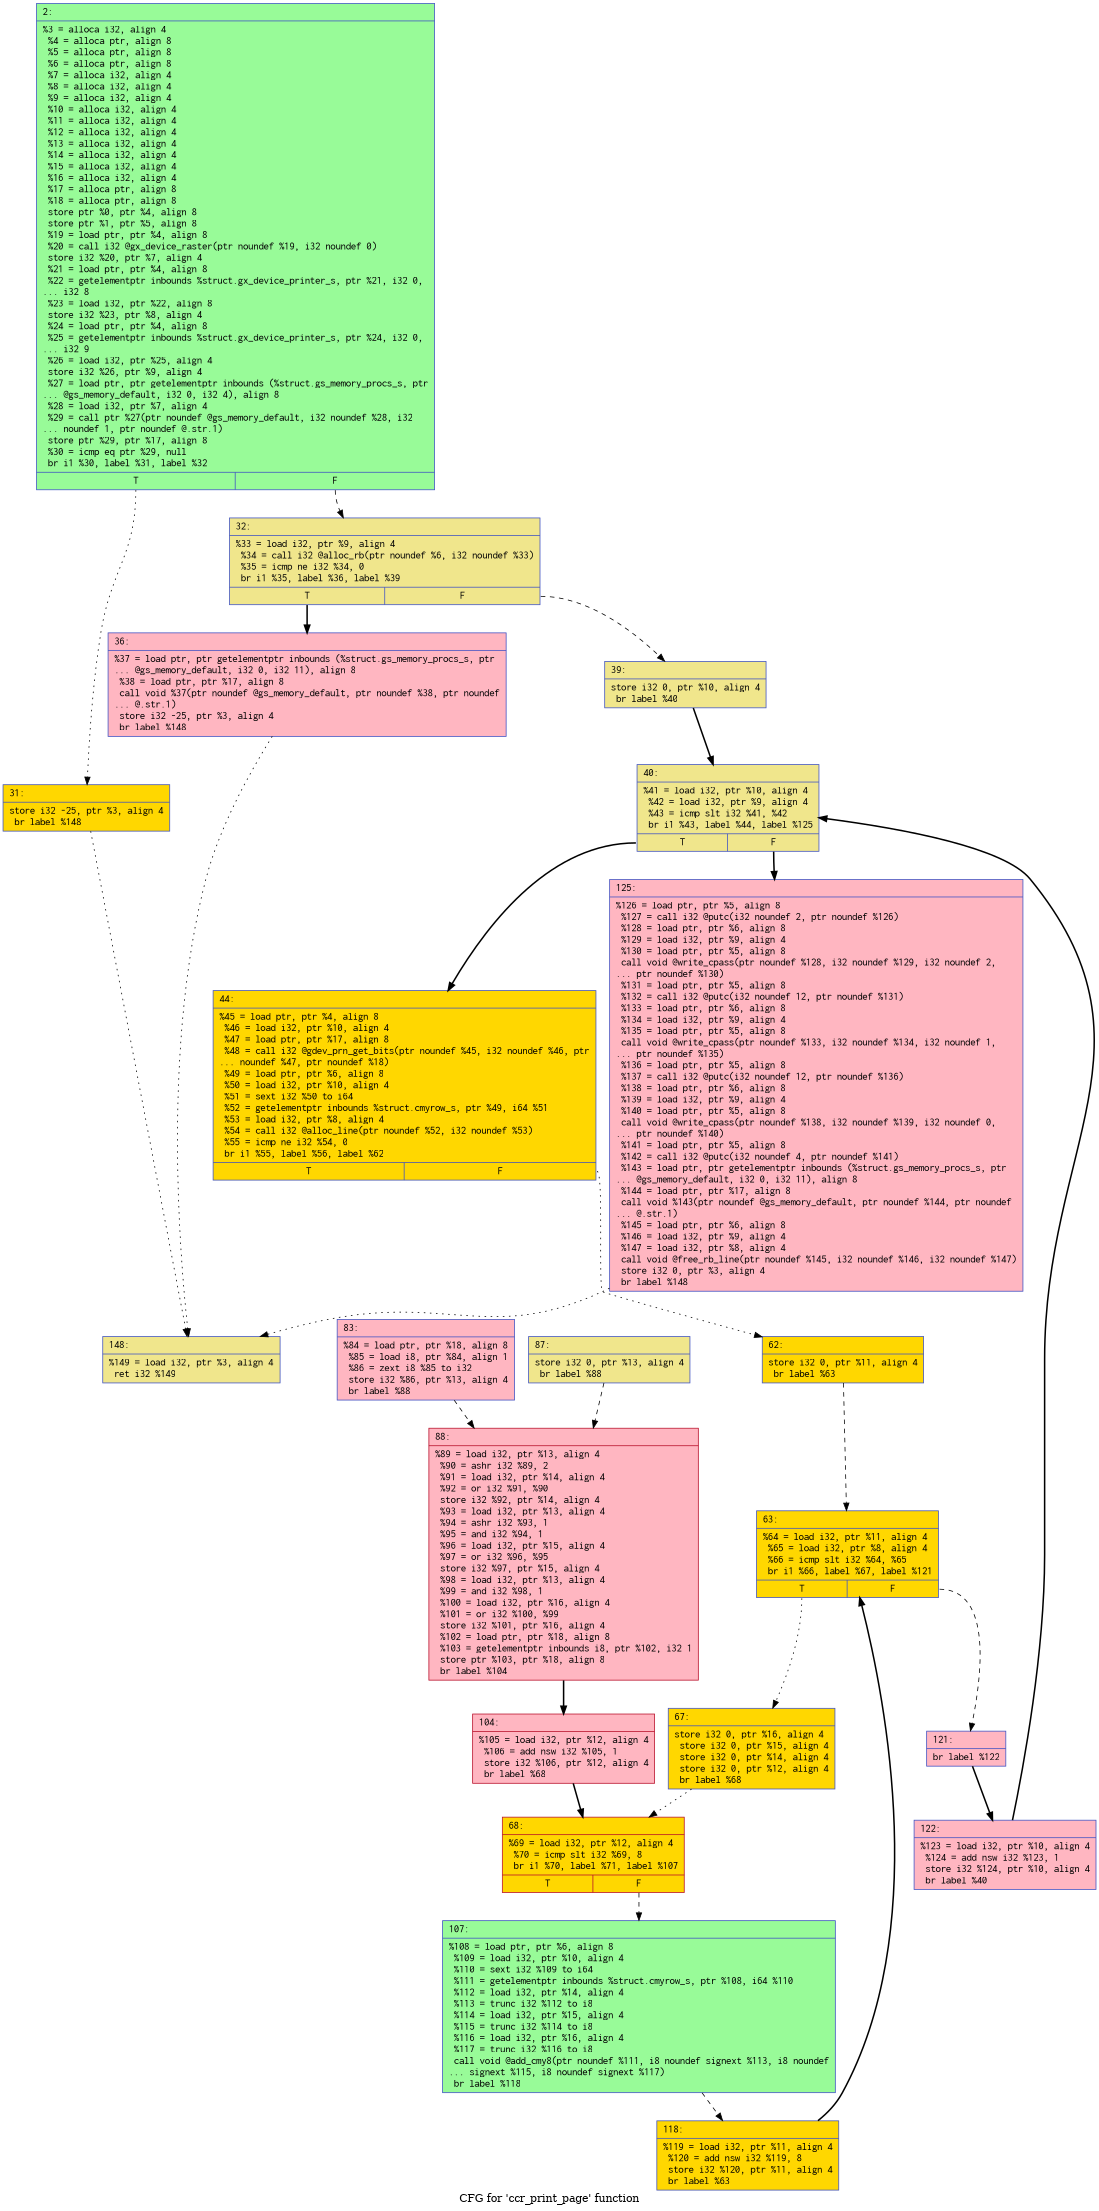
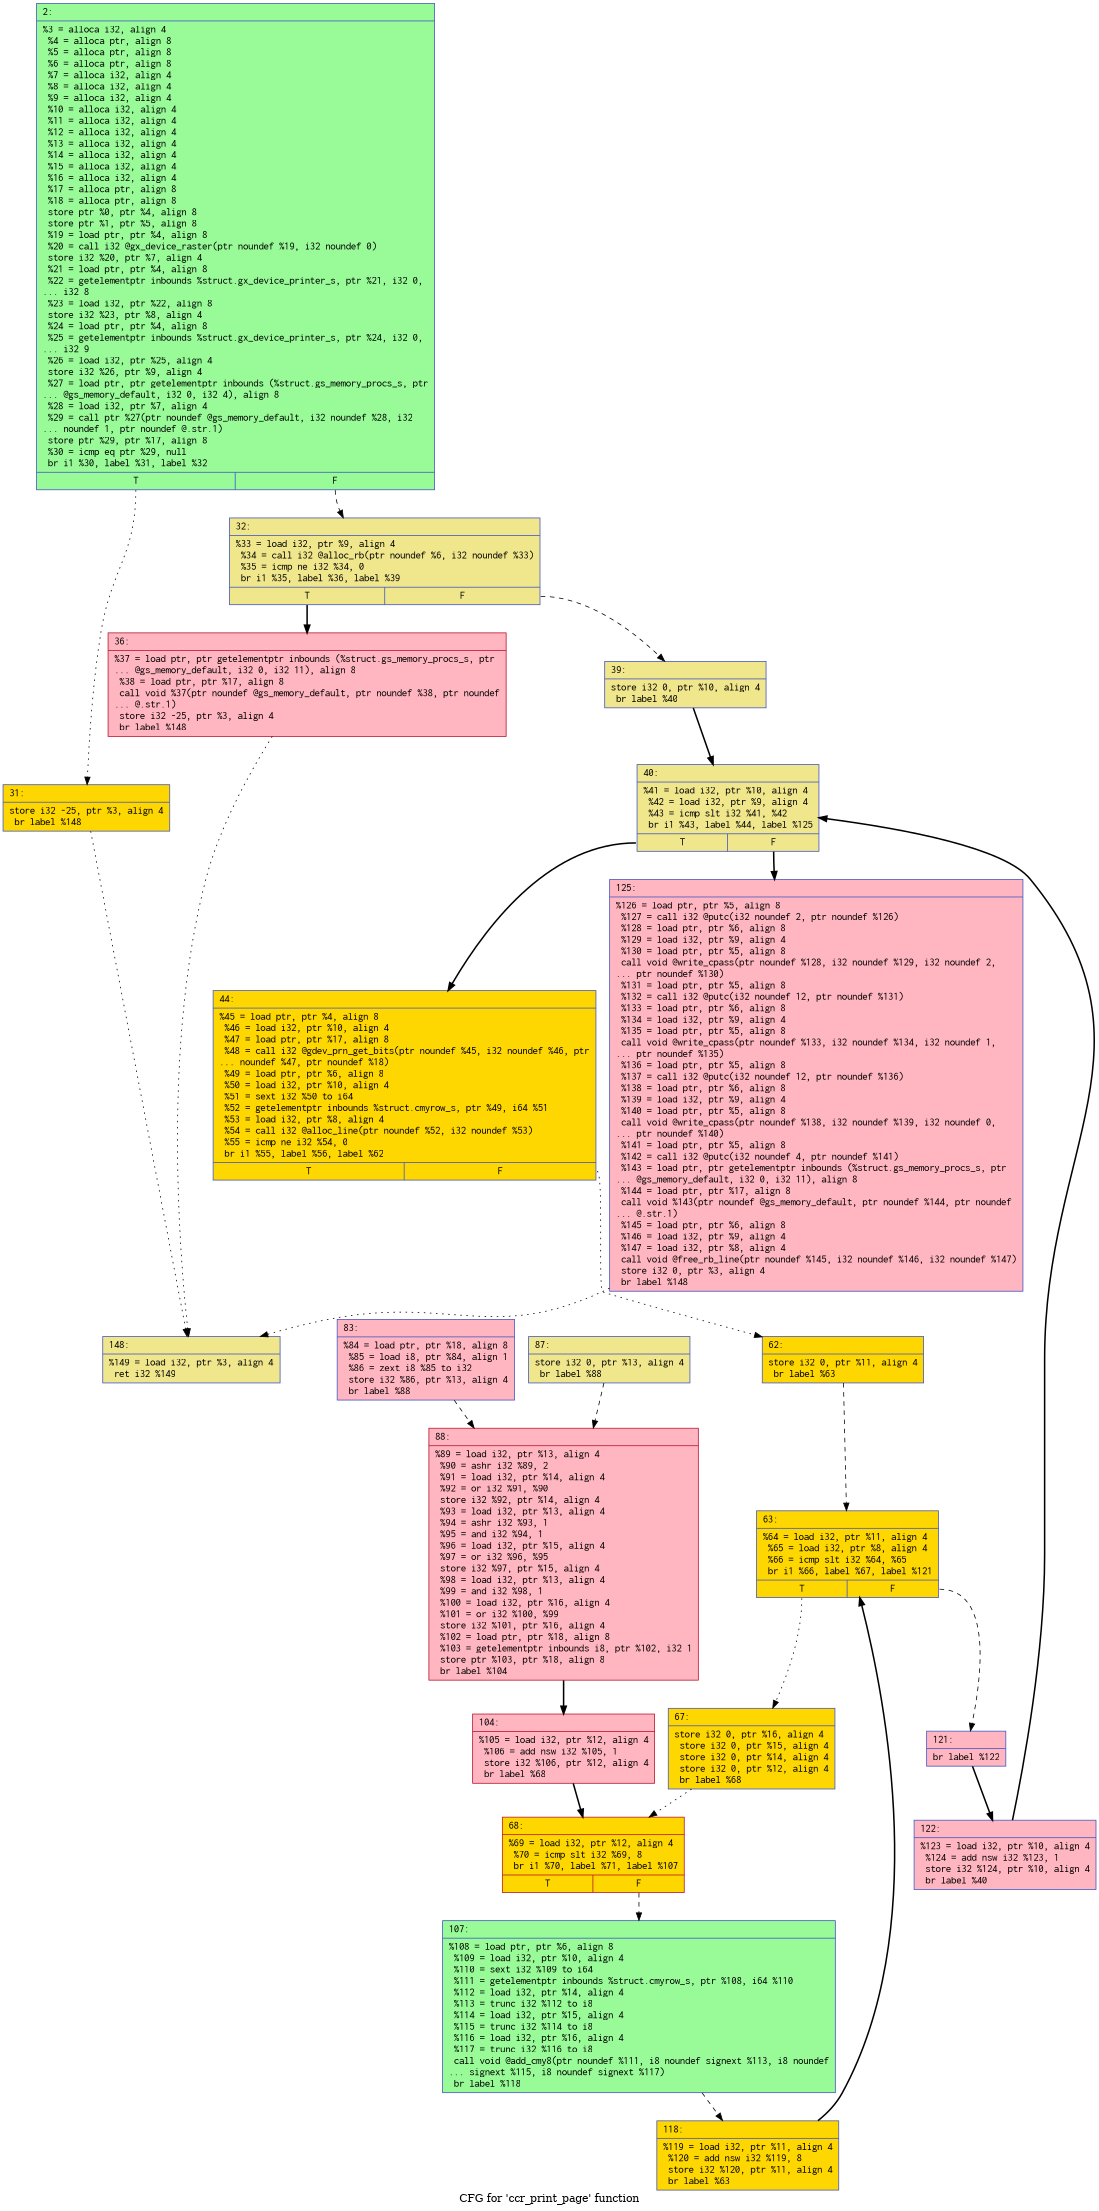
node "36:": color #3d50c3ff -> #b70d28ff
